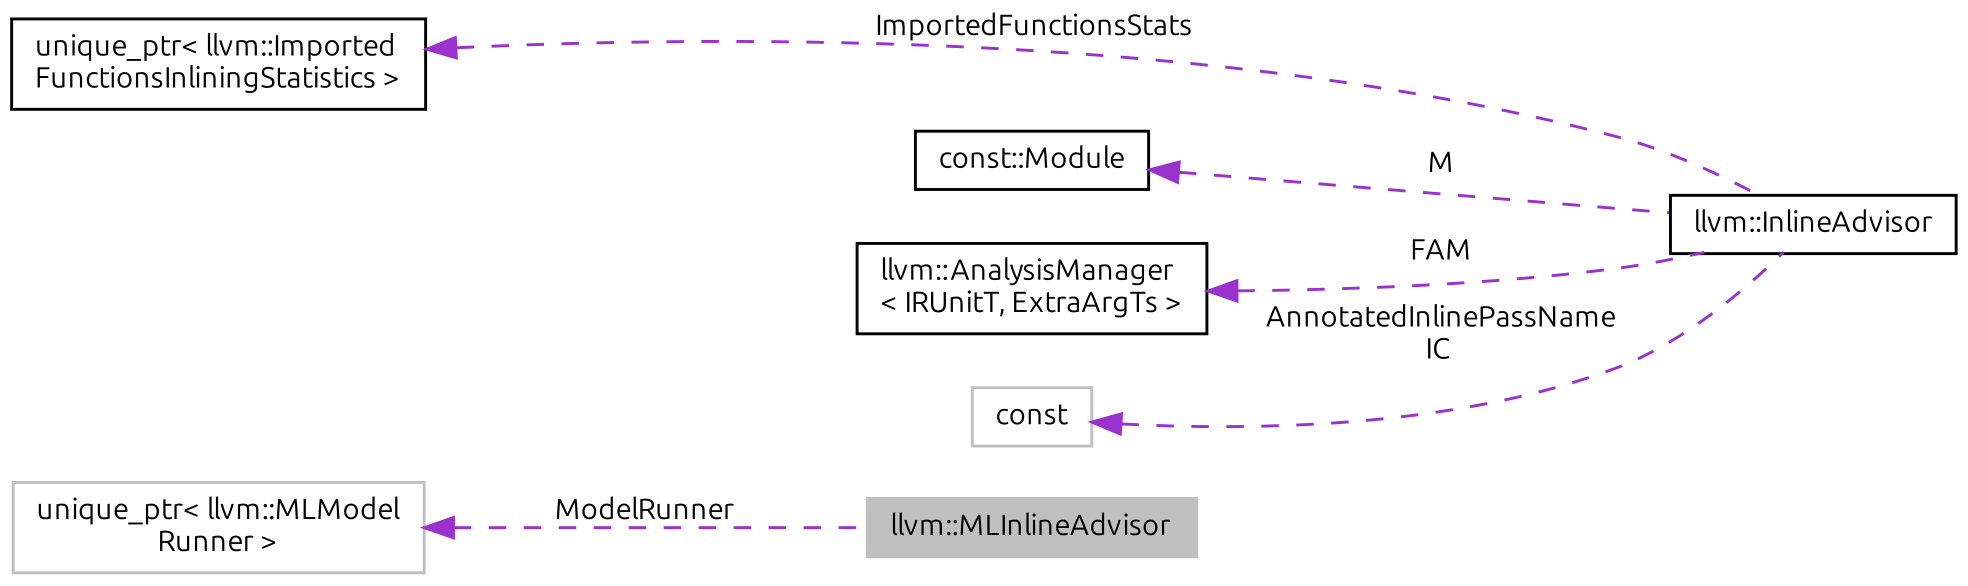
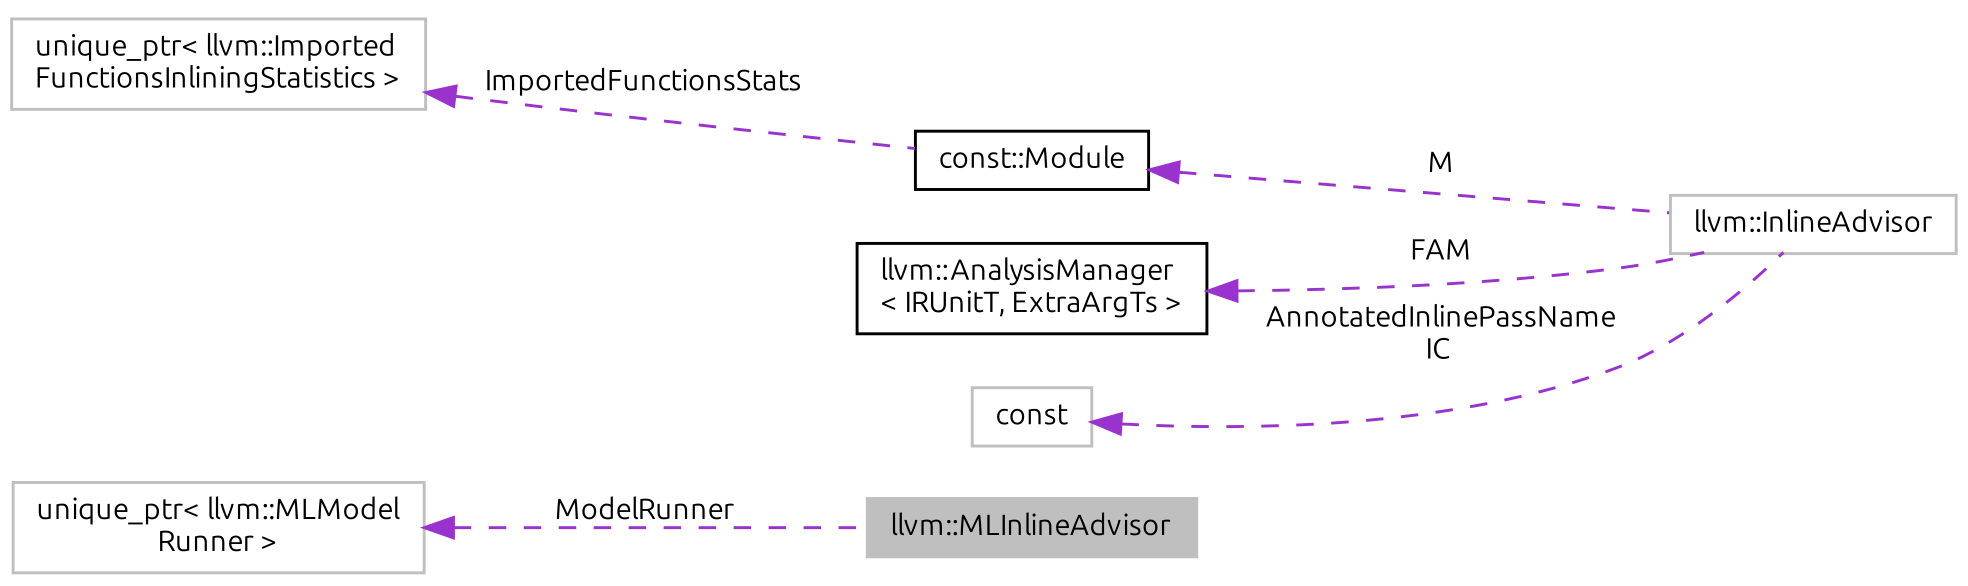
edge "llvm::InlineAdvisor" -> "unique_ptr< llvm::Imported FunctionsInliningStatistics >": now "const::Module" -> "unique_ptr< llvm::Imported FunctionsInliningStatistics >"
node "unique_ptr< llvm::Imported FunctionsInliningStatistics >": color black -> grey75
node "llvm::InlineAdvisor": color black -> grey75
